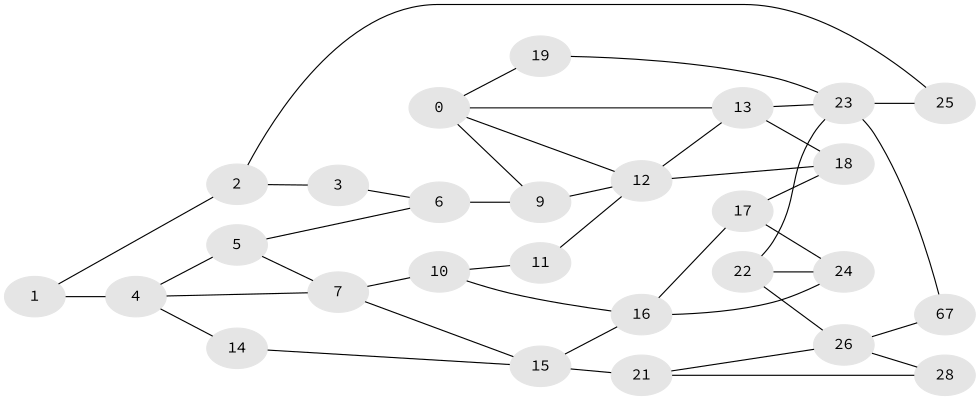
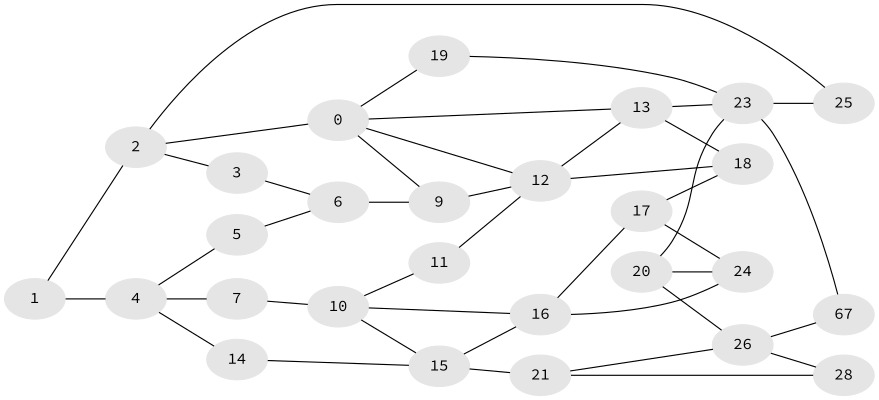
edge "0" -- "2": added
edge "5" -- "7": removed
node "22": label "22" -> "20"
edge "7" -- "15": now "10" -- "15"
